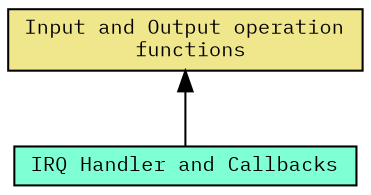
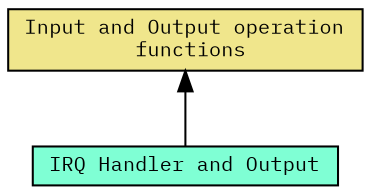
node "IRQ Handler and Callbacks": label "IRQ Handler and Callbacks" -> "IRQ Handler and Output"
